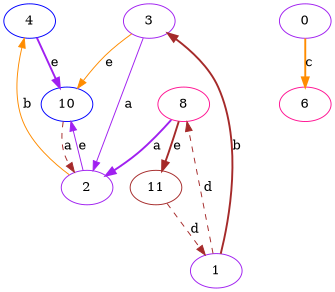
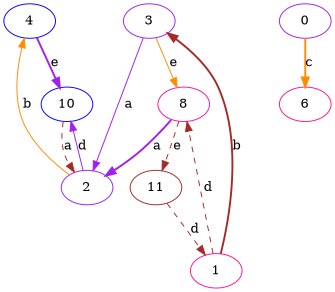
edge "3" -> "10": now "3" -> "8"
edge "8" -> "11": style bold -> dashed
edge "2" -> "10": label "e" -> "d"
node "1": color purple -> deeppink
